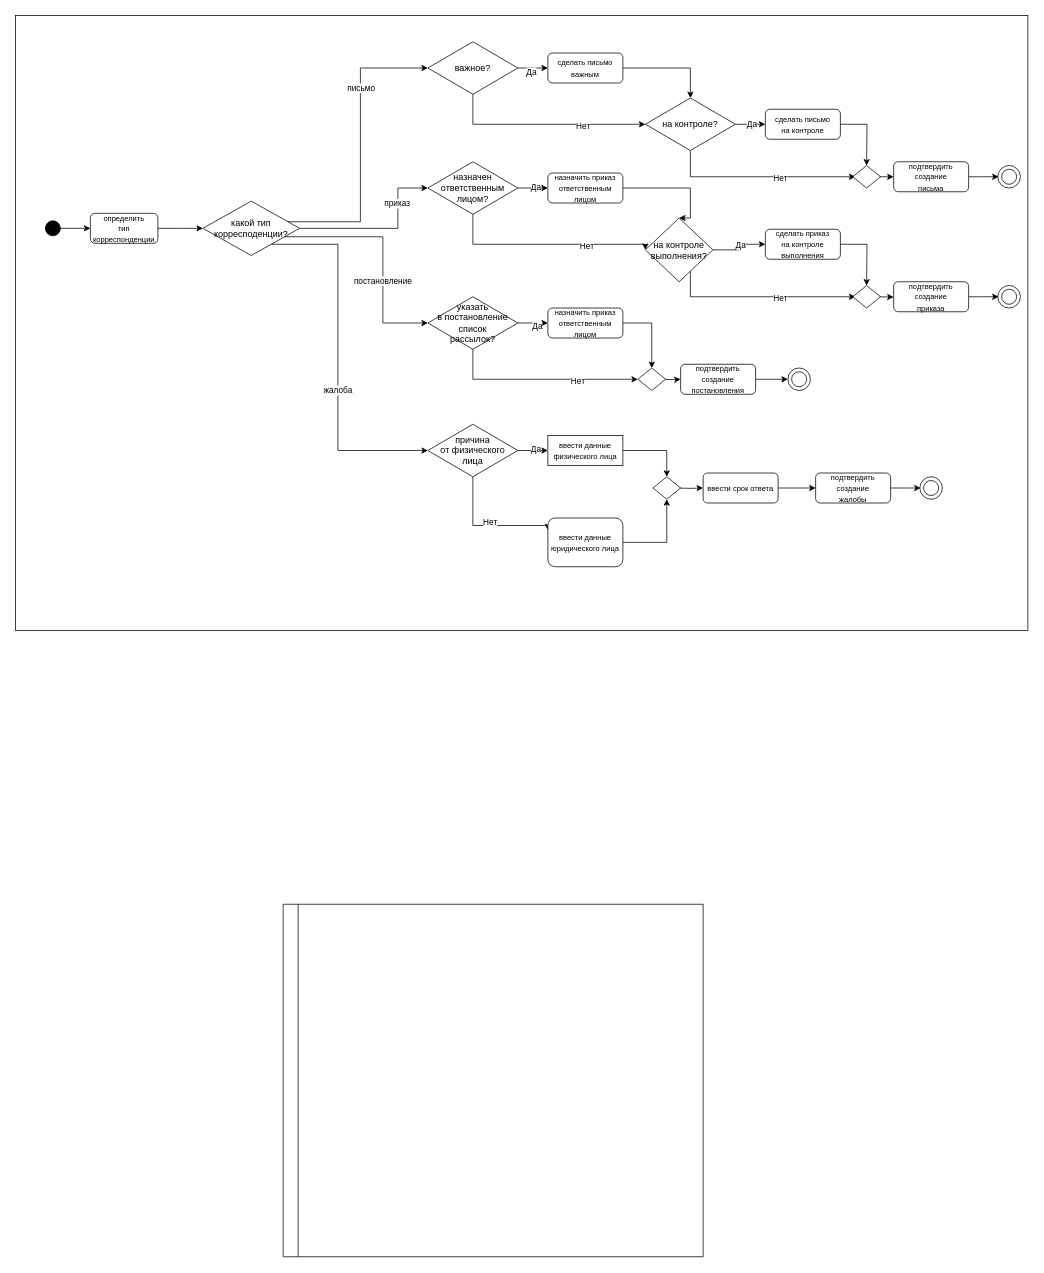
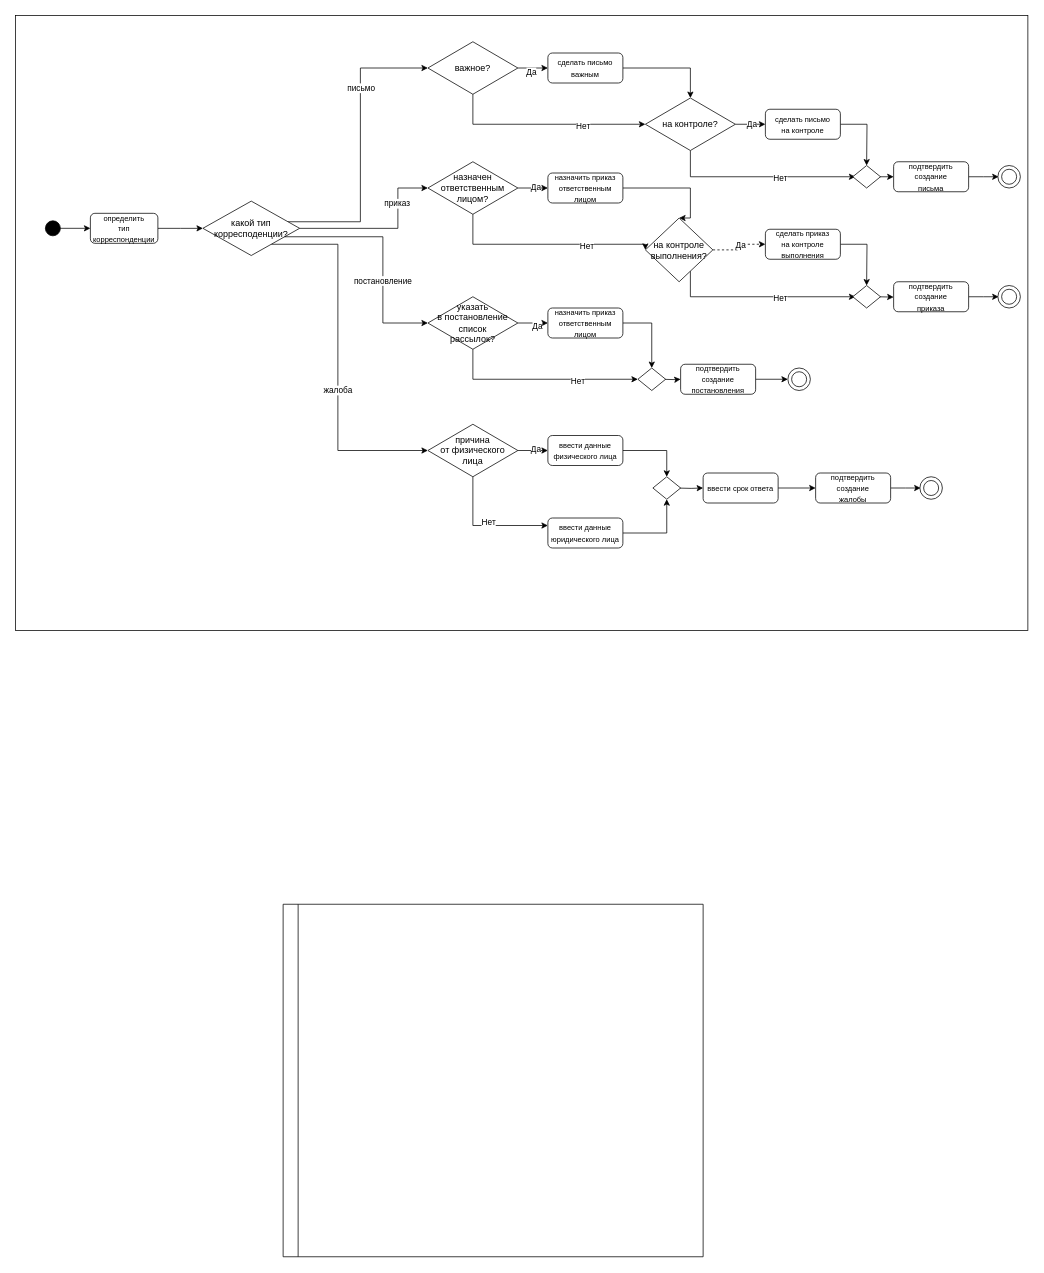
edge "на контроле выполнения?" -> "сделать приказ на контроле выполнения": style solid -> dashed
node "ввести данные физического лица": shape rectangle -> rounded rectangle
node "ввести данные юридического лица": size 75x49 -> 75x30
